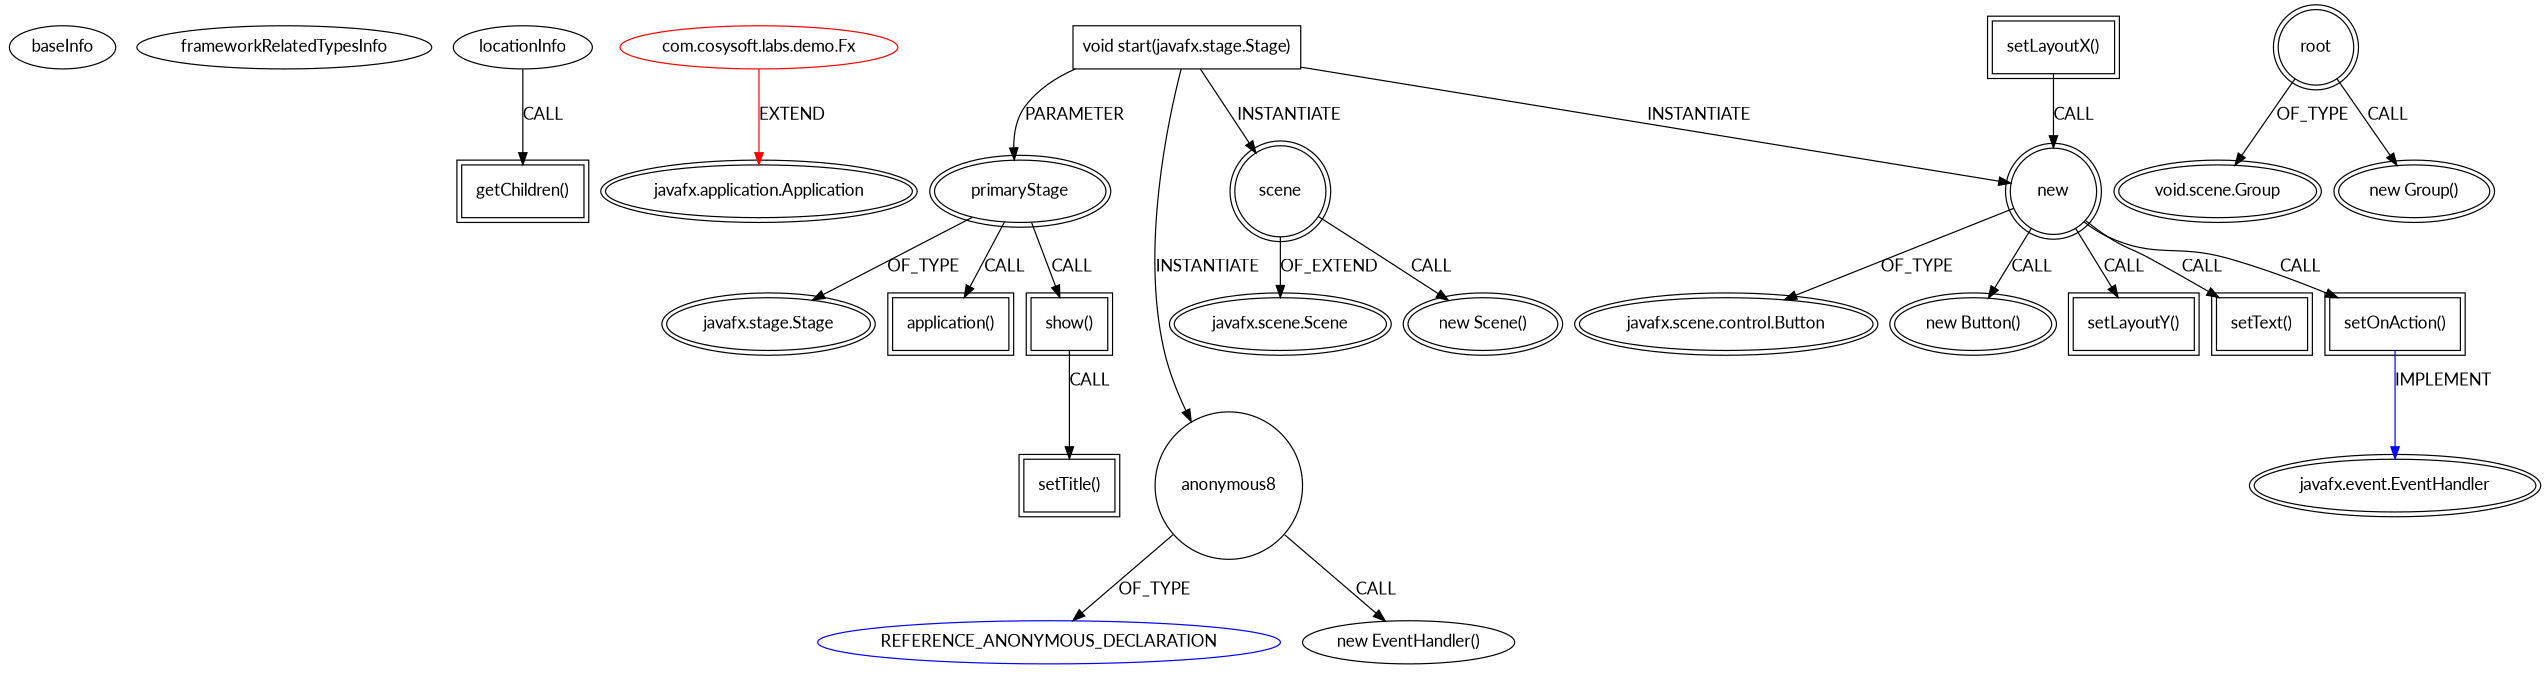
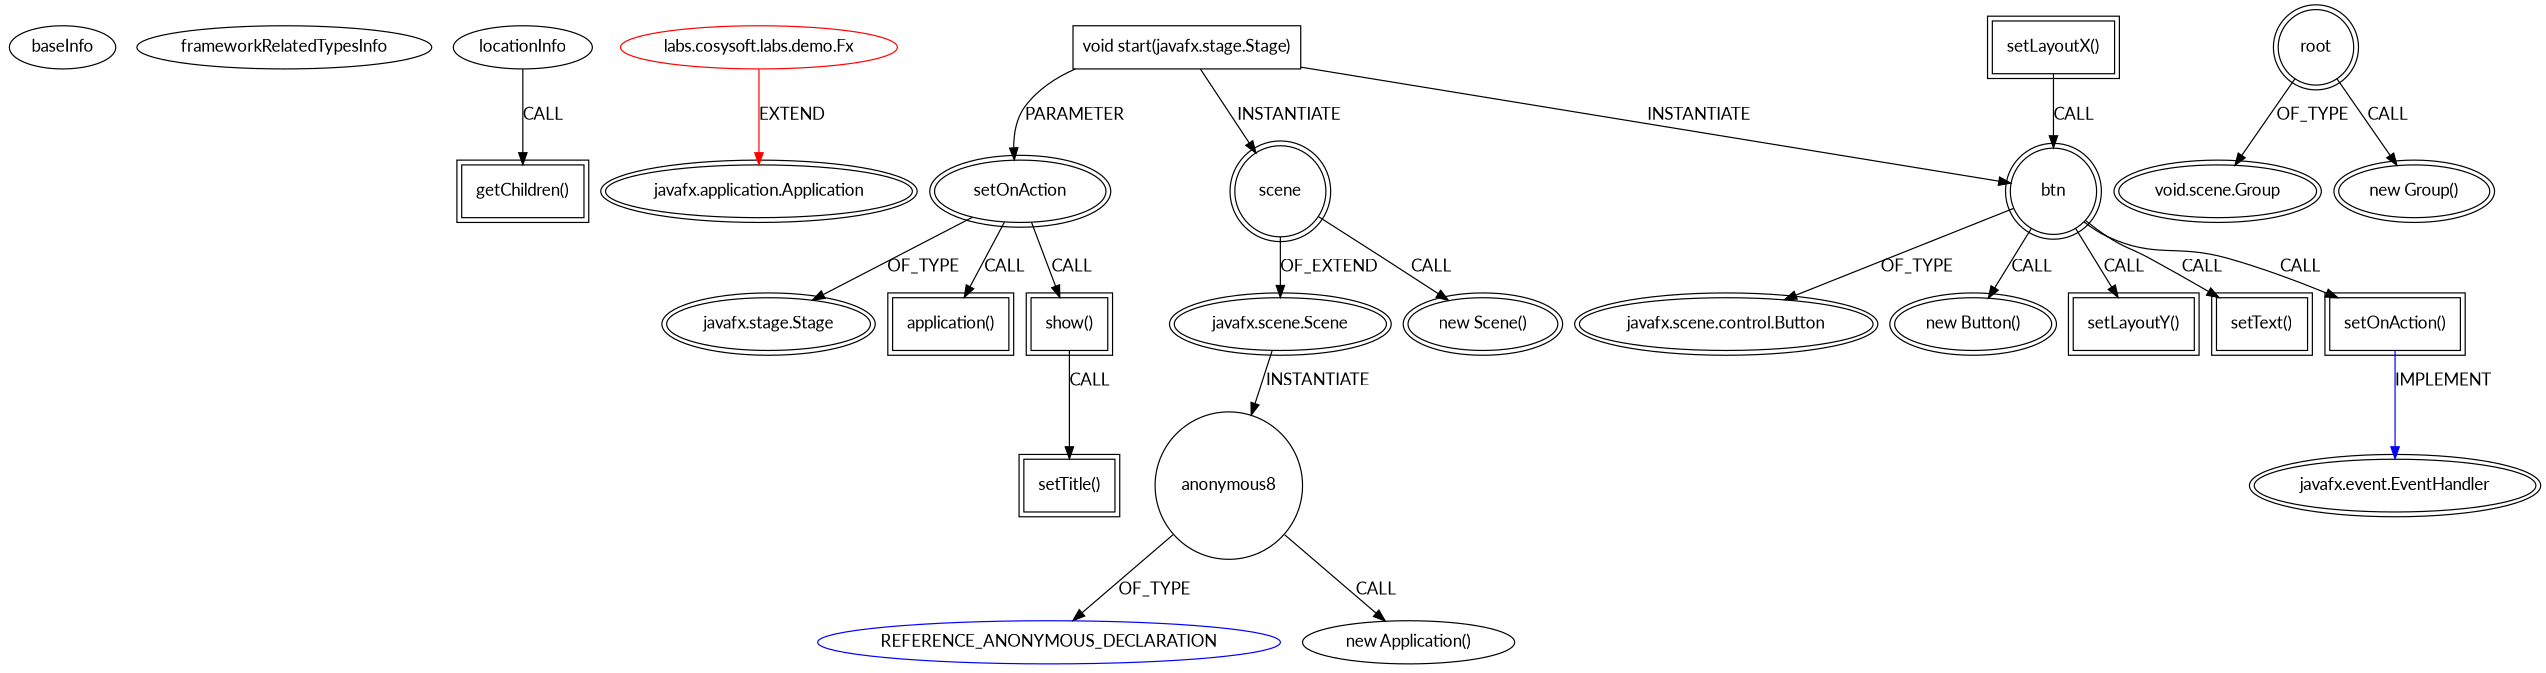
node "com.cosysoft.labs.demo.Fx": label "com.cosysoft.labs.demo.Fx" -> "labs.cosysoft.labs.demo.Fx"
node "primaryStage": label "primaryStage" -> "setOnAction"
node "new": label "new" -> "btn"
edge "void start(javafx.stage.Stage)" -> "anonymous8": now "javafx.scene.Scene" -> "anonymous8"
node "new EventHandler()": label "new EventHandler()" -> "new Application()"
